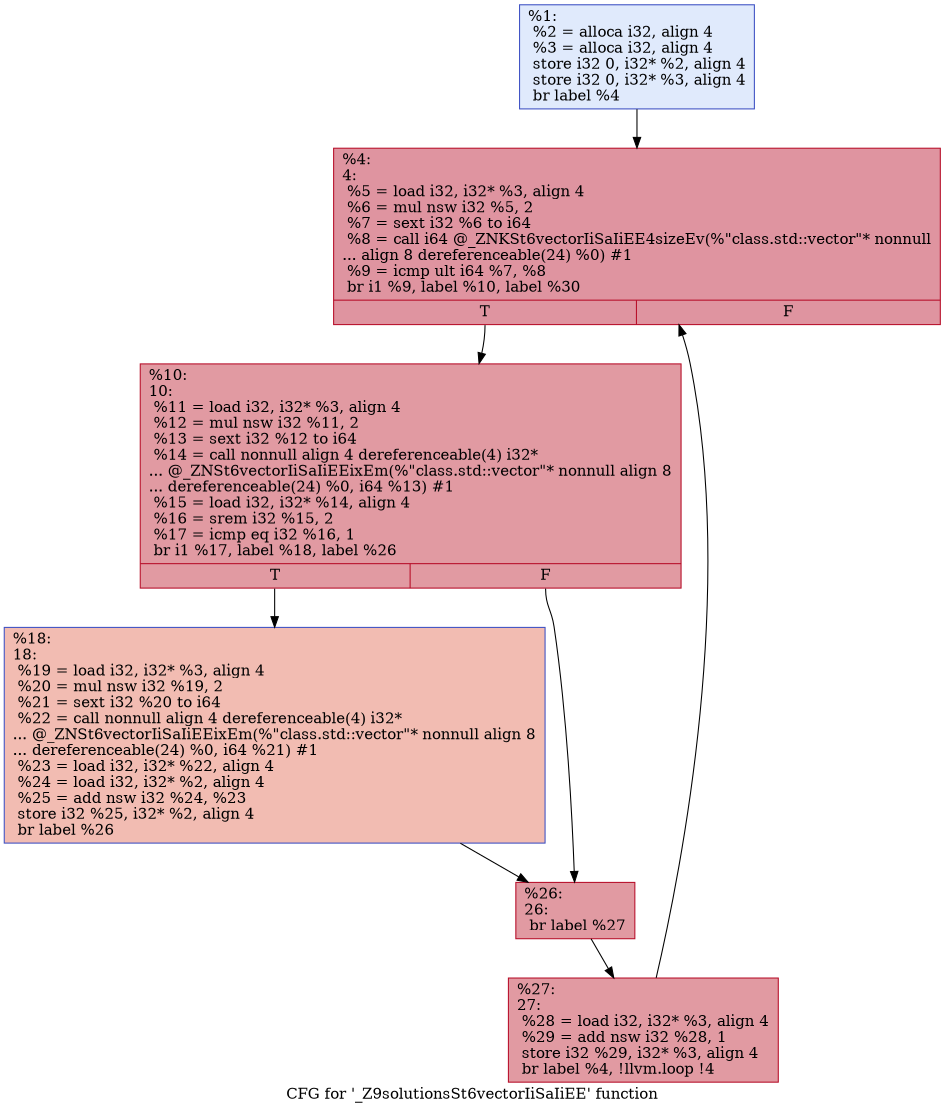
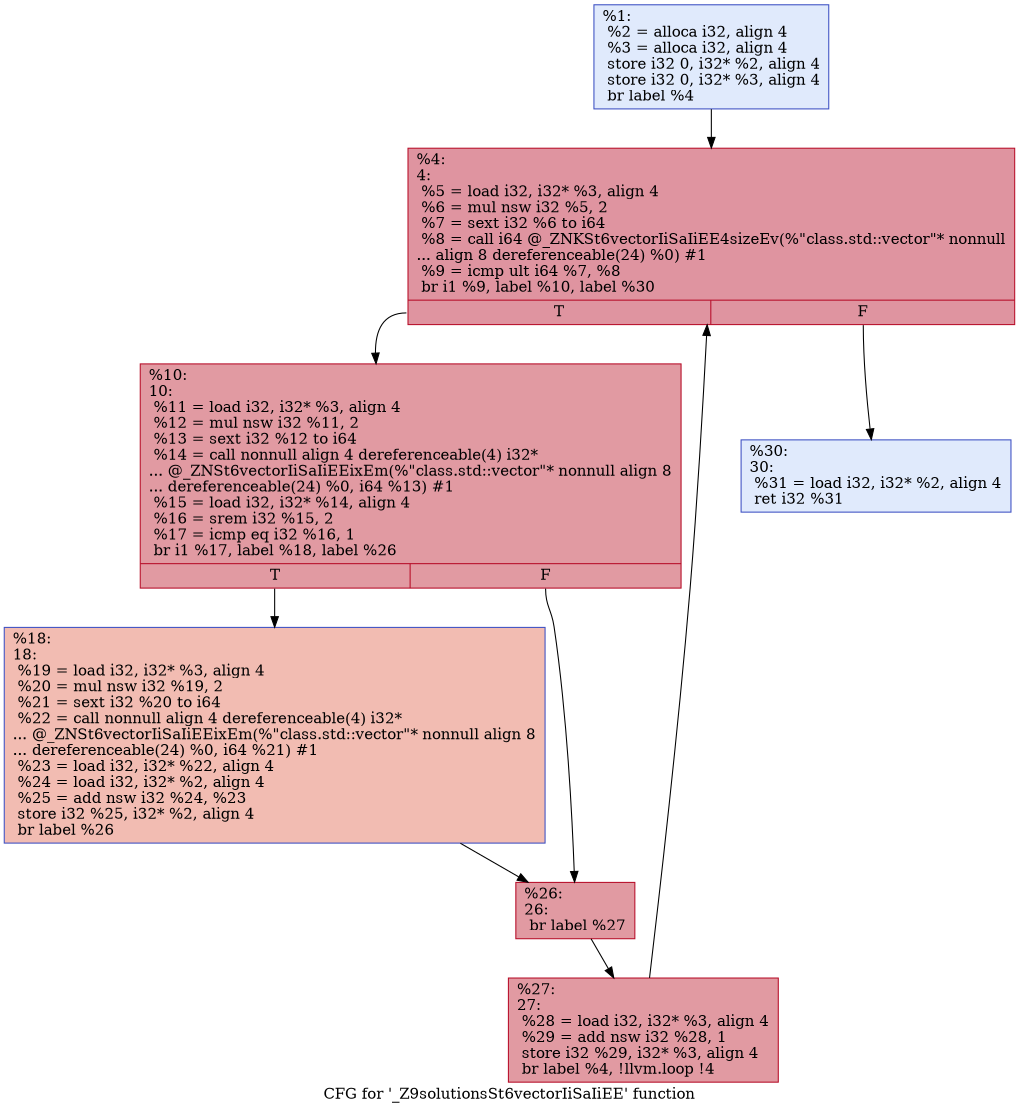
node "%30:": added
